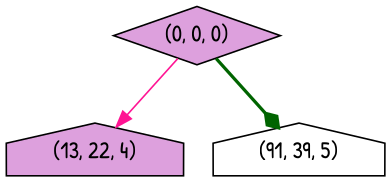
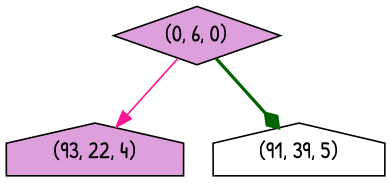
node "(0, 0, 0)": label "(0, 0, 0)" -> "(0, 6, 0)"
node "(13, 22, 4)": label "(13, 22, 4)" -> "(93, 22, 4)"
